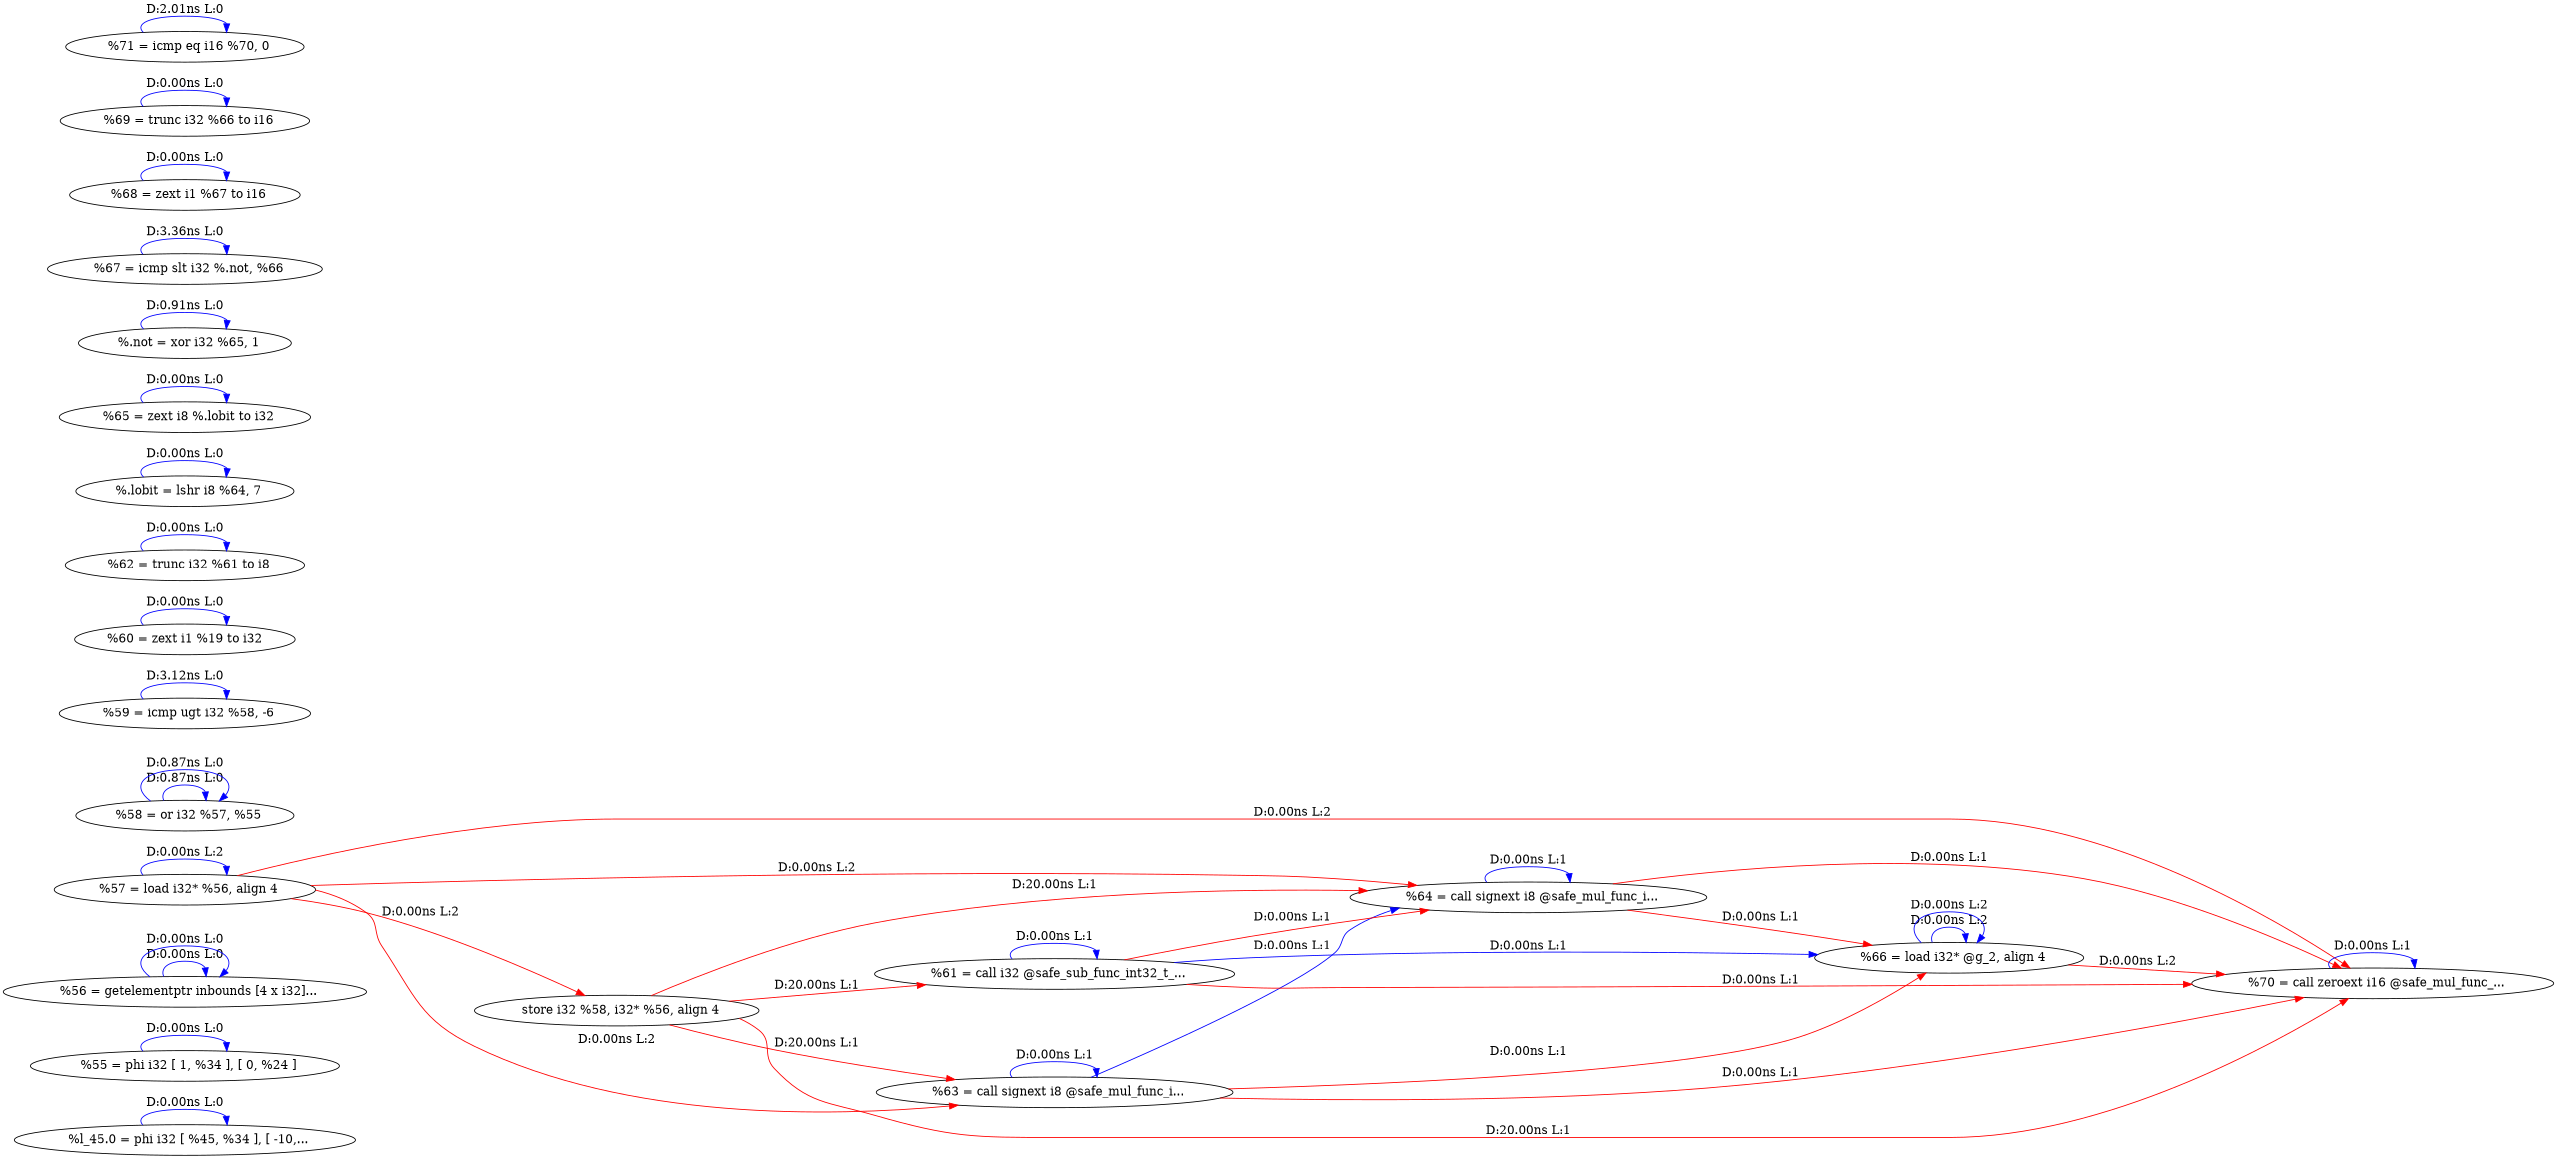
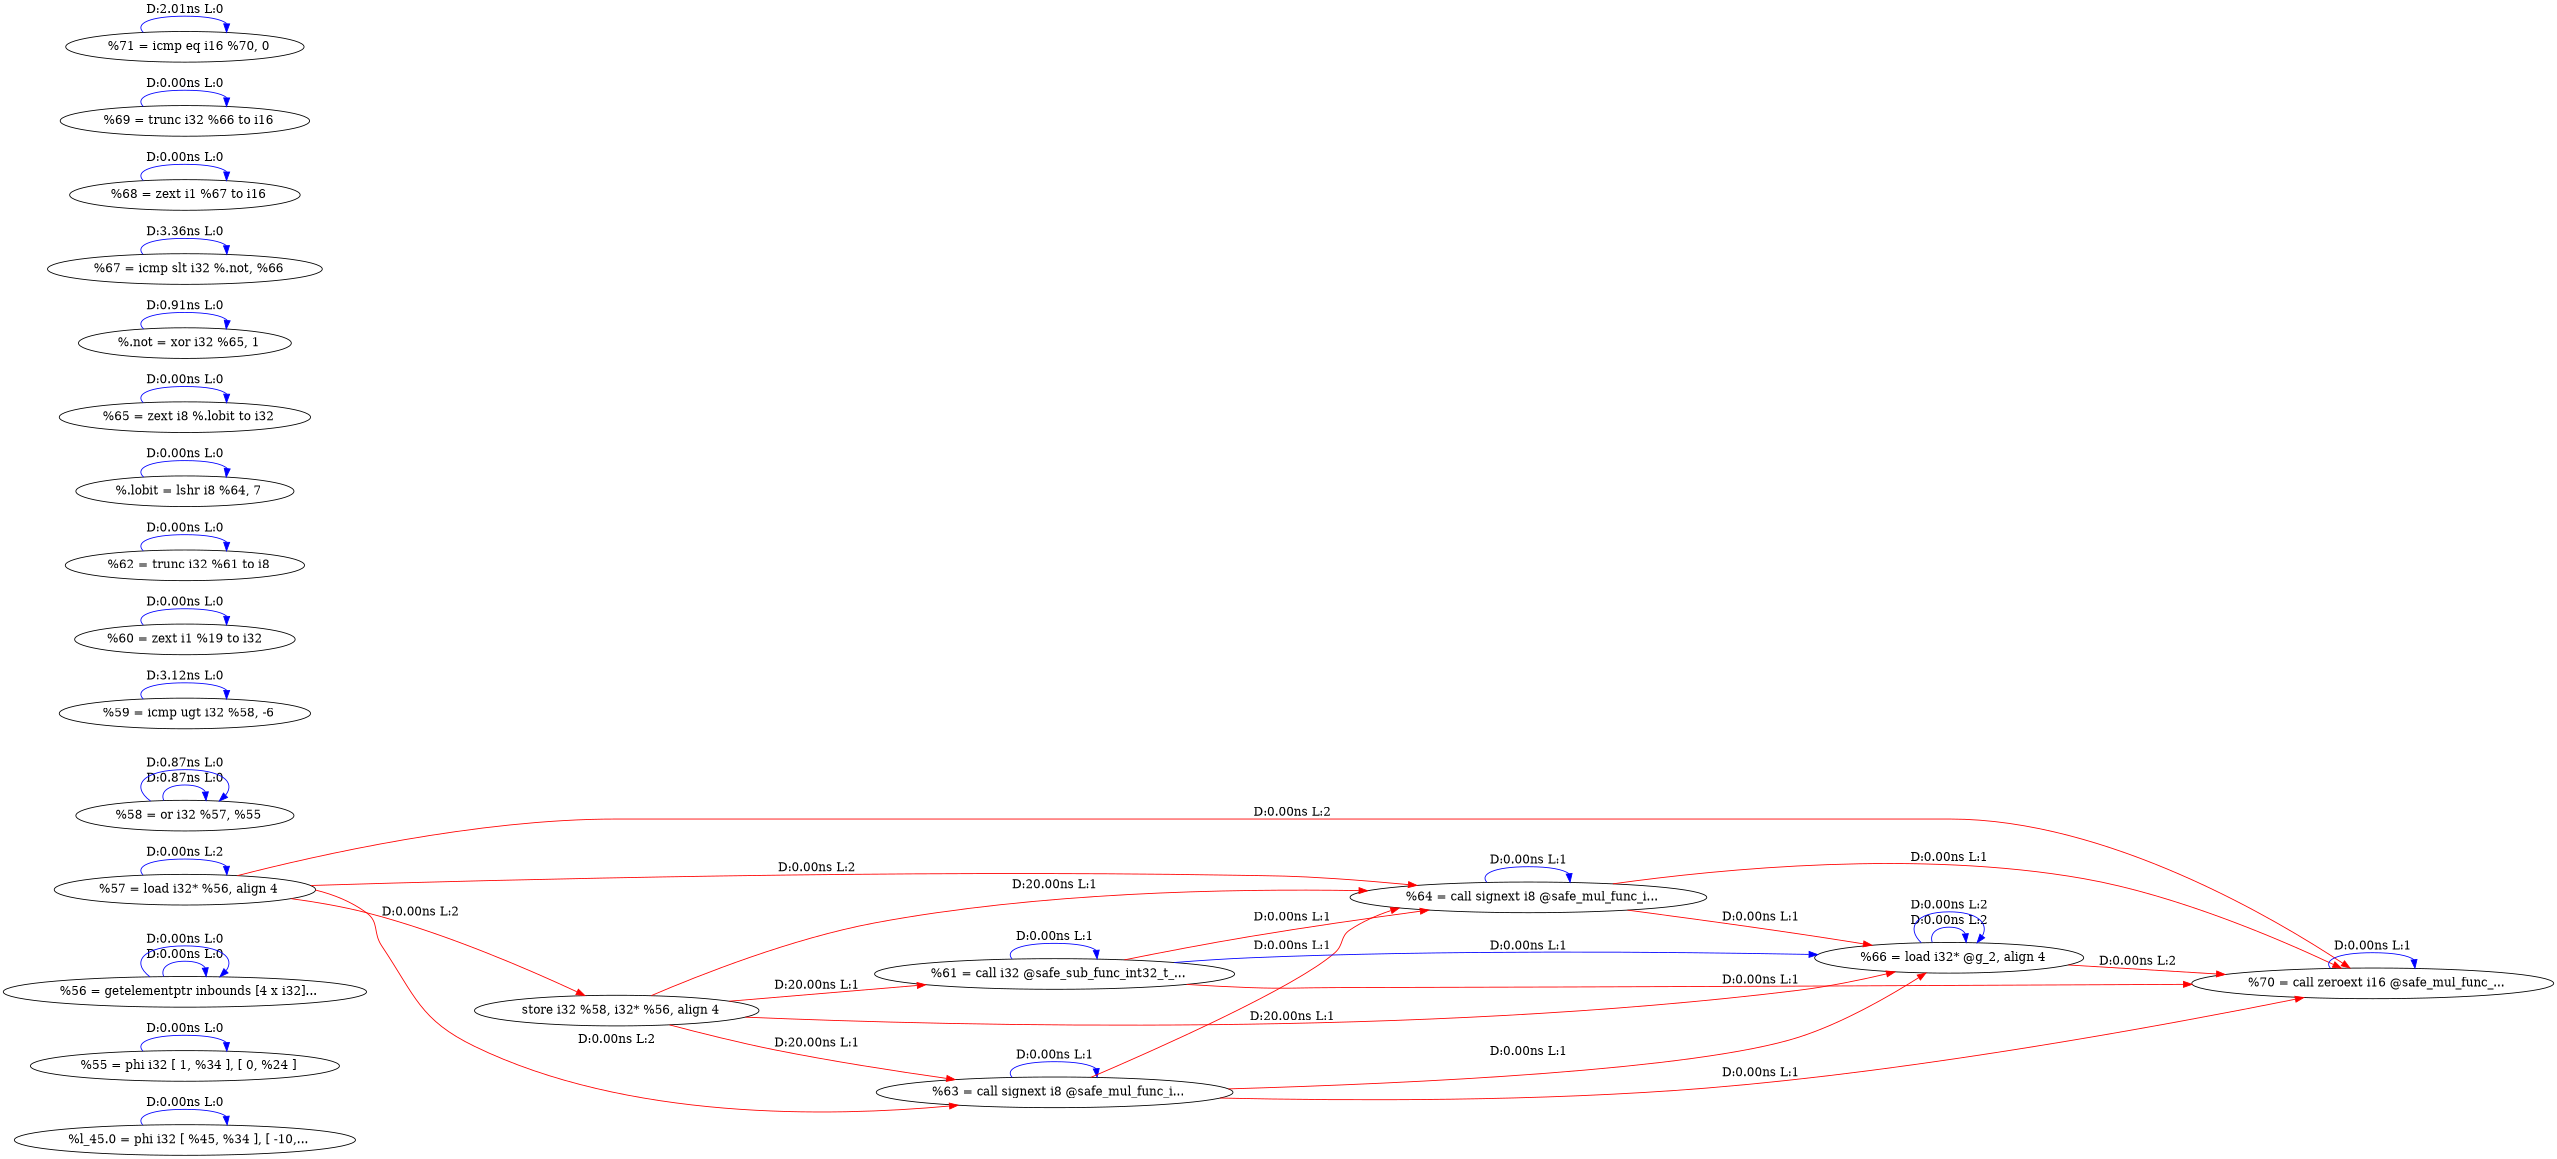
edge "%63 = call signext i8 @safe_mul_func_i..." -> "%64 = call signext i8 @safe_mul_func_i...": color blue -> red
edge "store i32 %58, i32* %56, align 4" -> "%70 = call zeroext i16 @safe_mul_func_...": now "store i32 %58, i32* %56, align 4" -> "%66 = load i32* @g_2, align 4"
